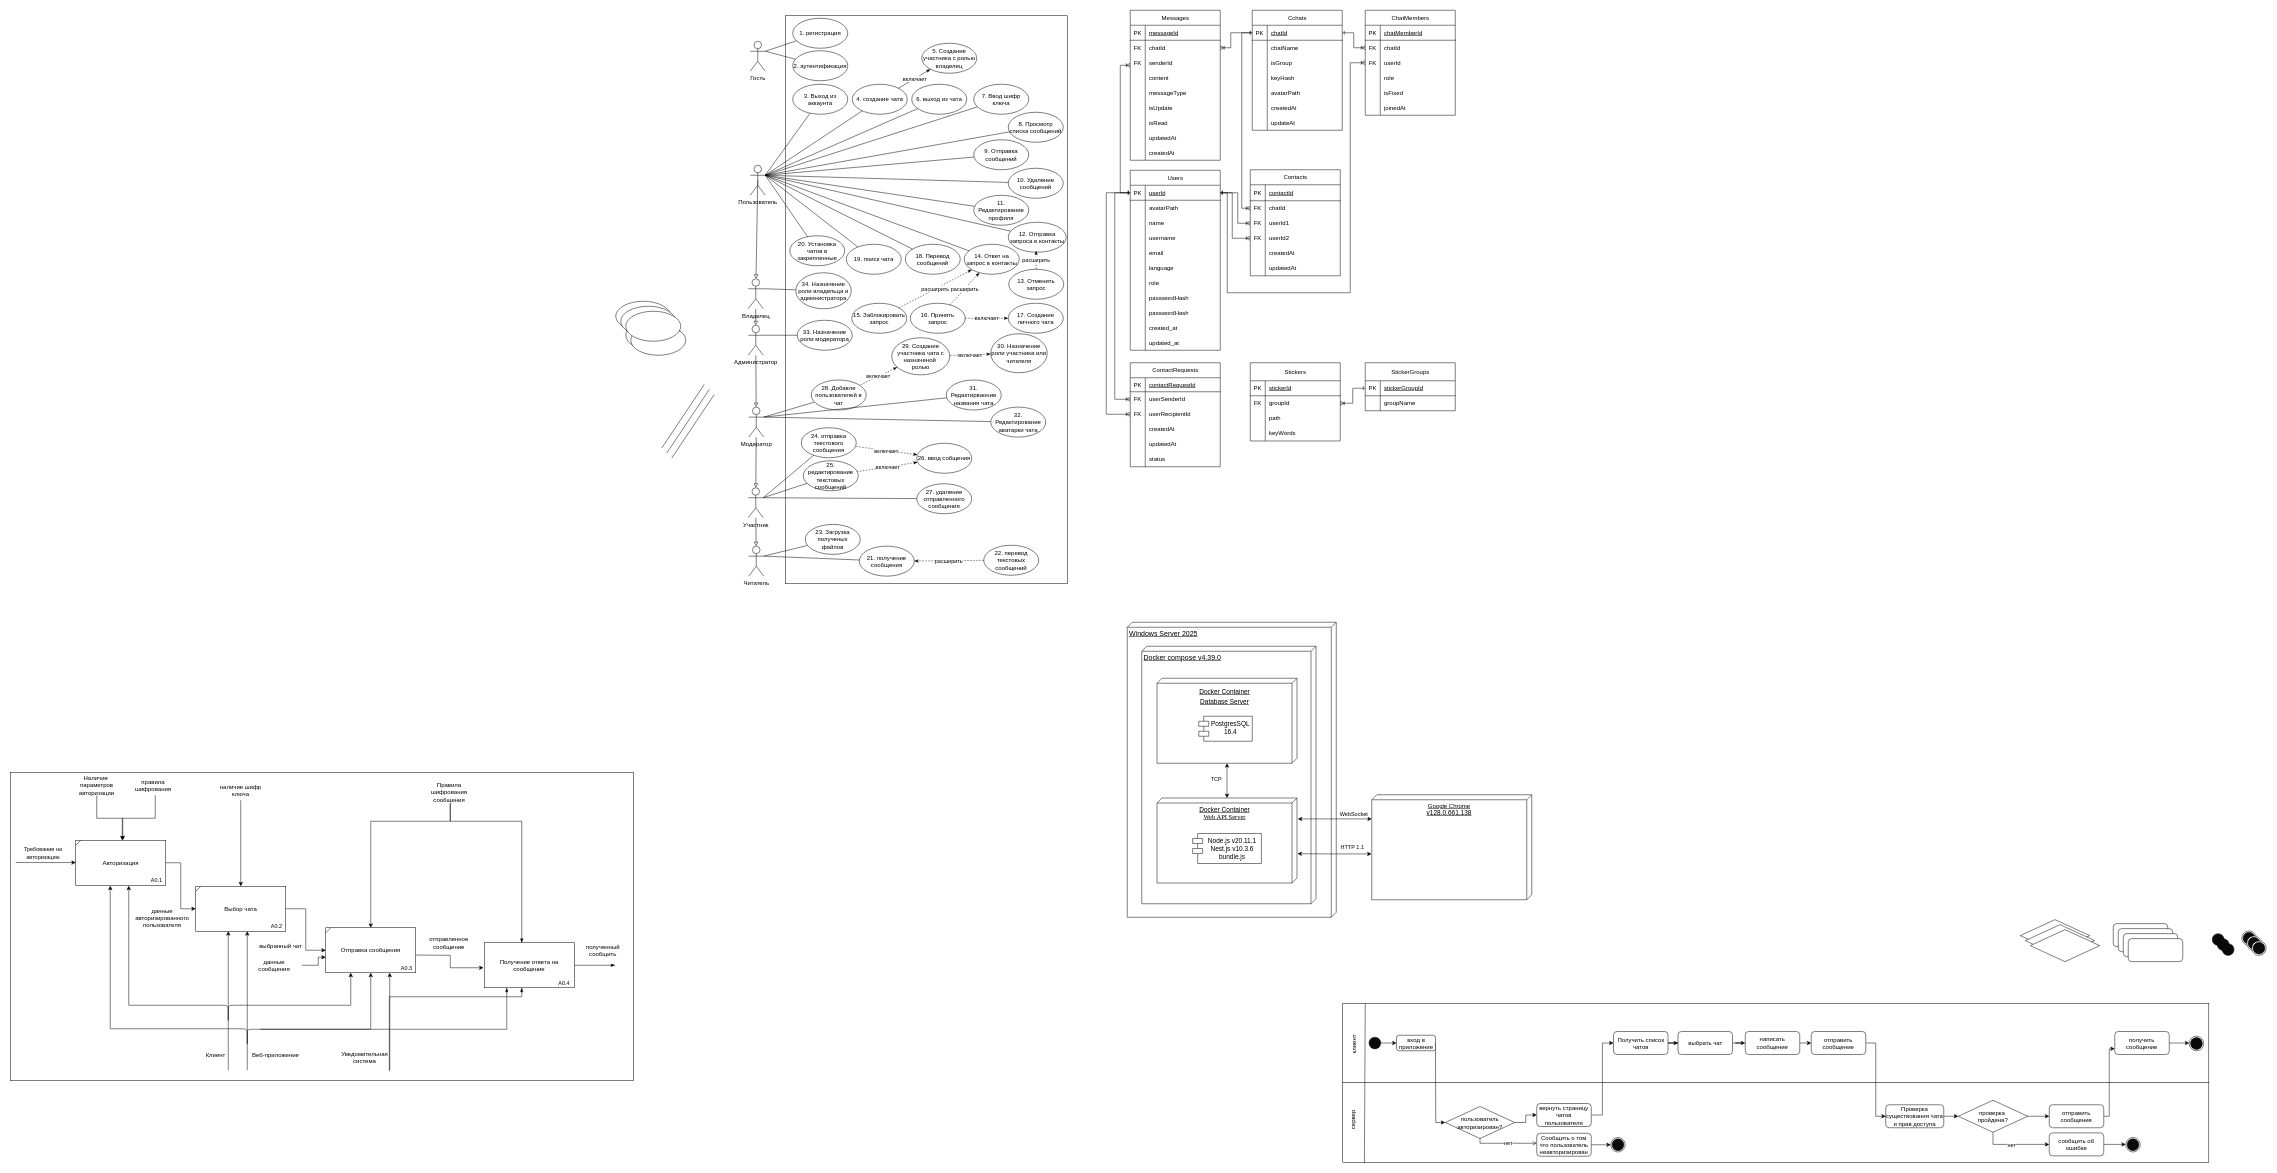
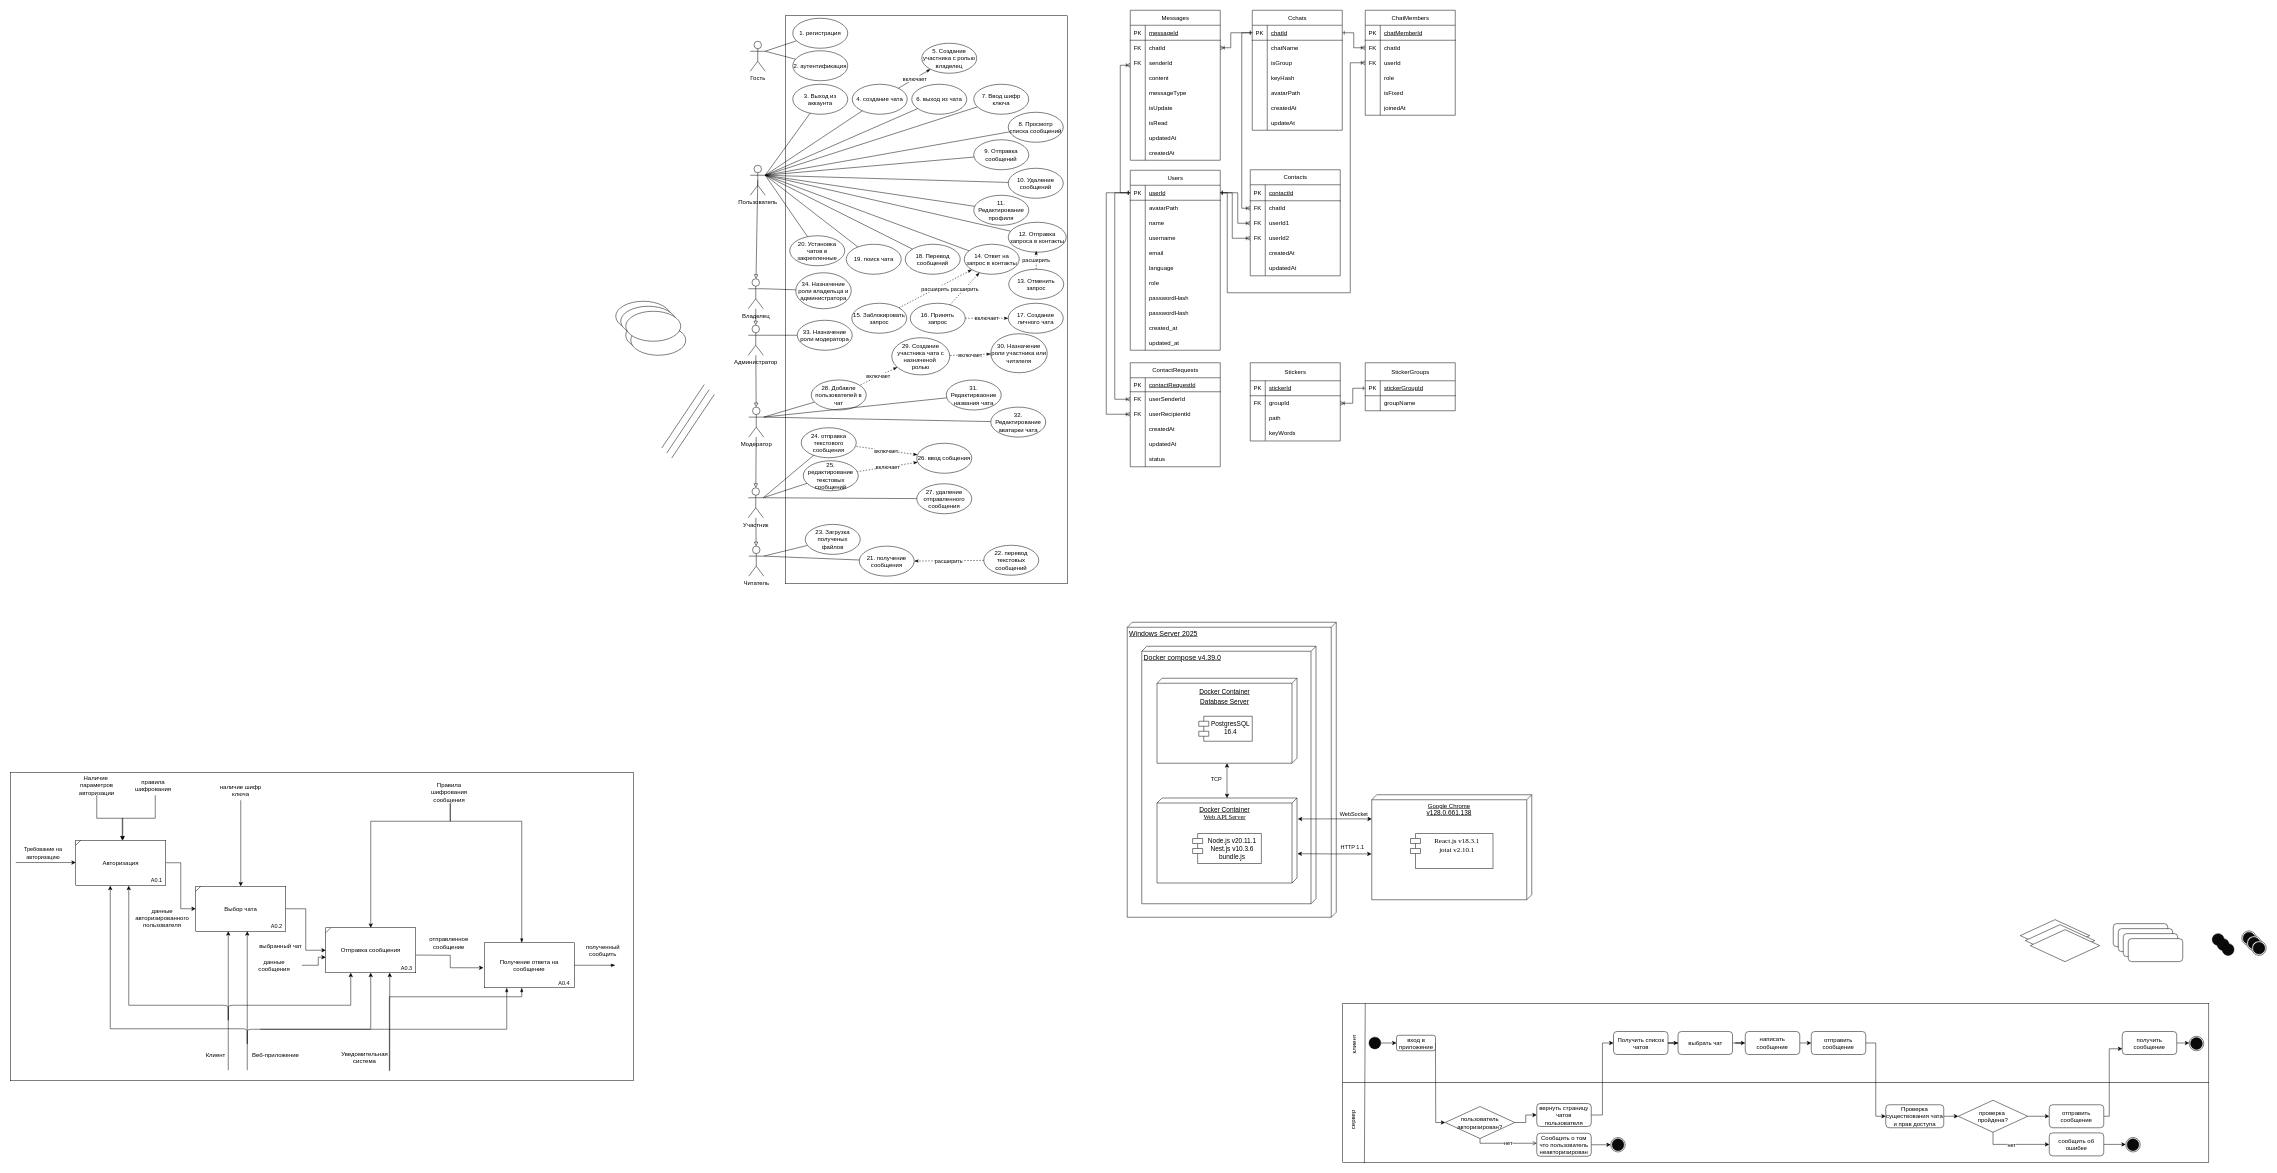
node "React.js v18.3.1 jotai v2.10.1": added
node "получить сообщение": moved (2142, 1043) -> (2150, 1043)
